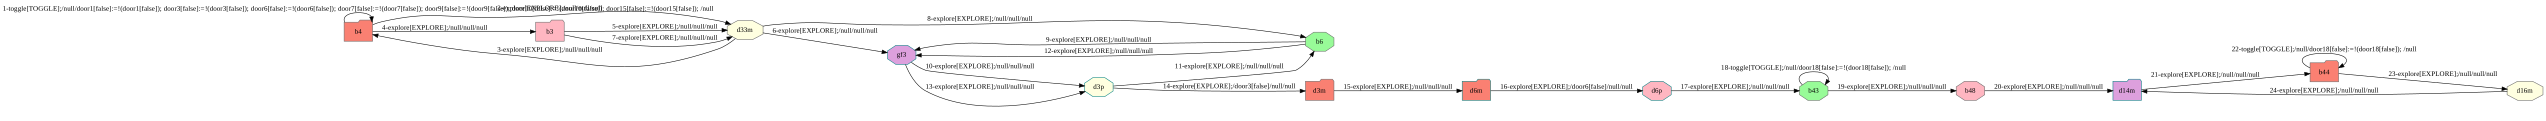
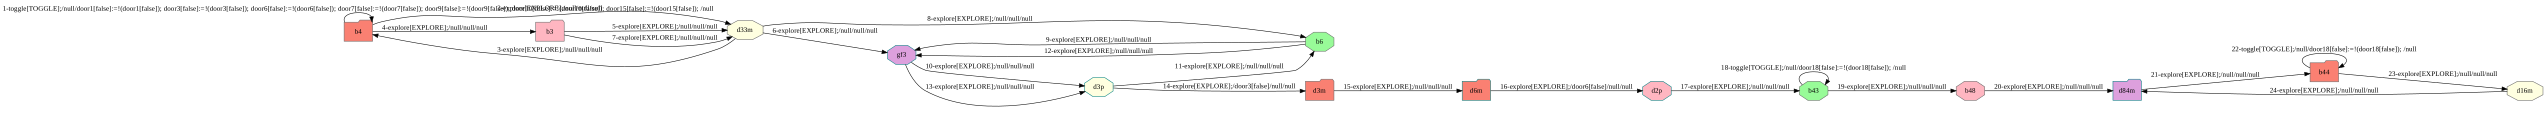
node "d6p": label "d6p" -> "d2p"
node "d14m": label "d14m" -> "d84m"
